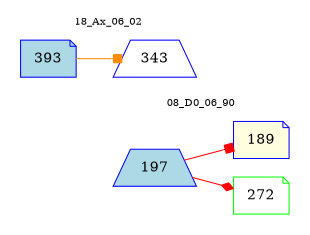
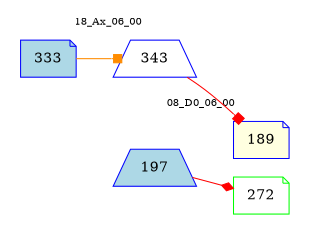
cluster "18_Ax_06_02": label "18_Ax_06_02" -> "18_Ax_06_00"
node "393": label "393" -> "333"
cluster "08_D0_06_90": label "08_D0_06_90" -> "08_D0_06_00"
edge "197" -> "189": now "343" -> "189"
